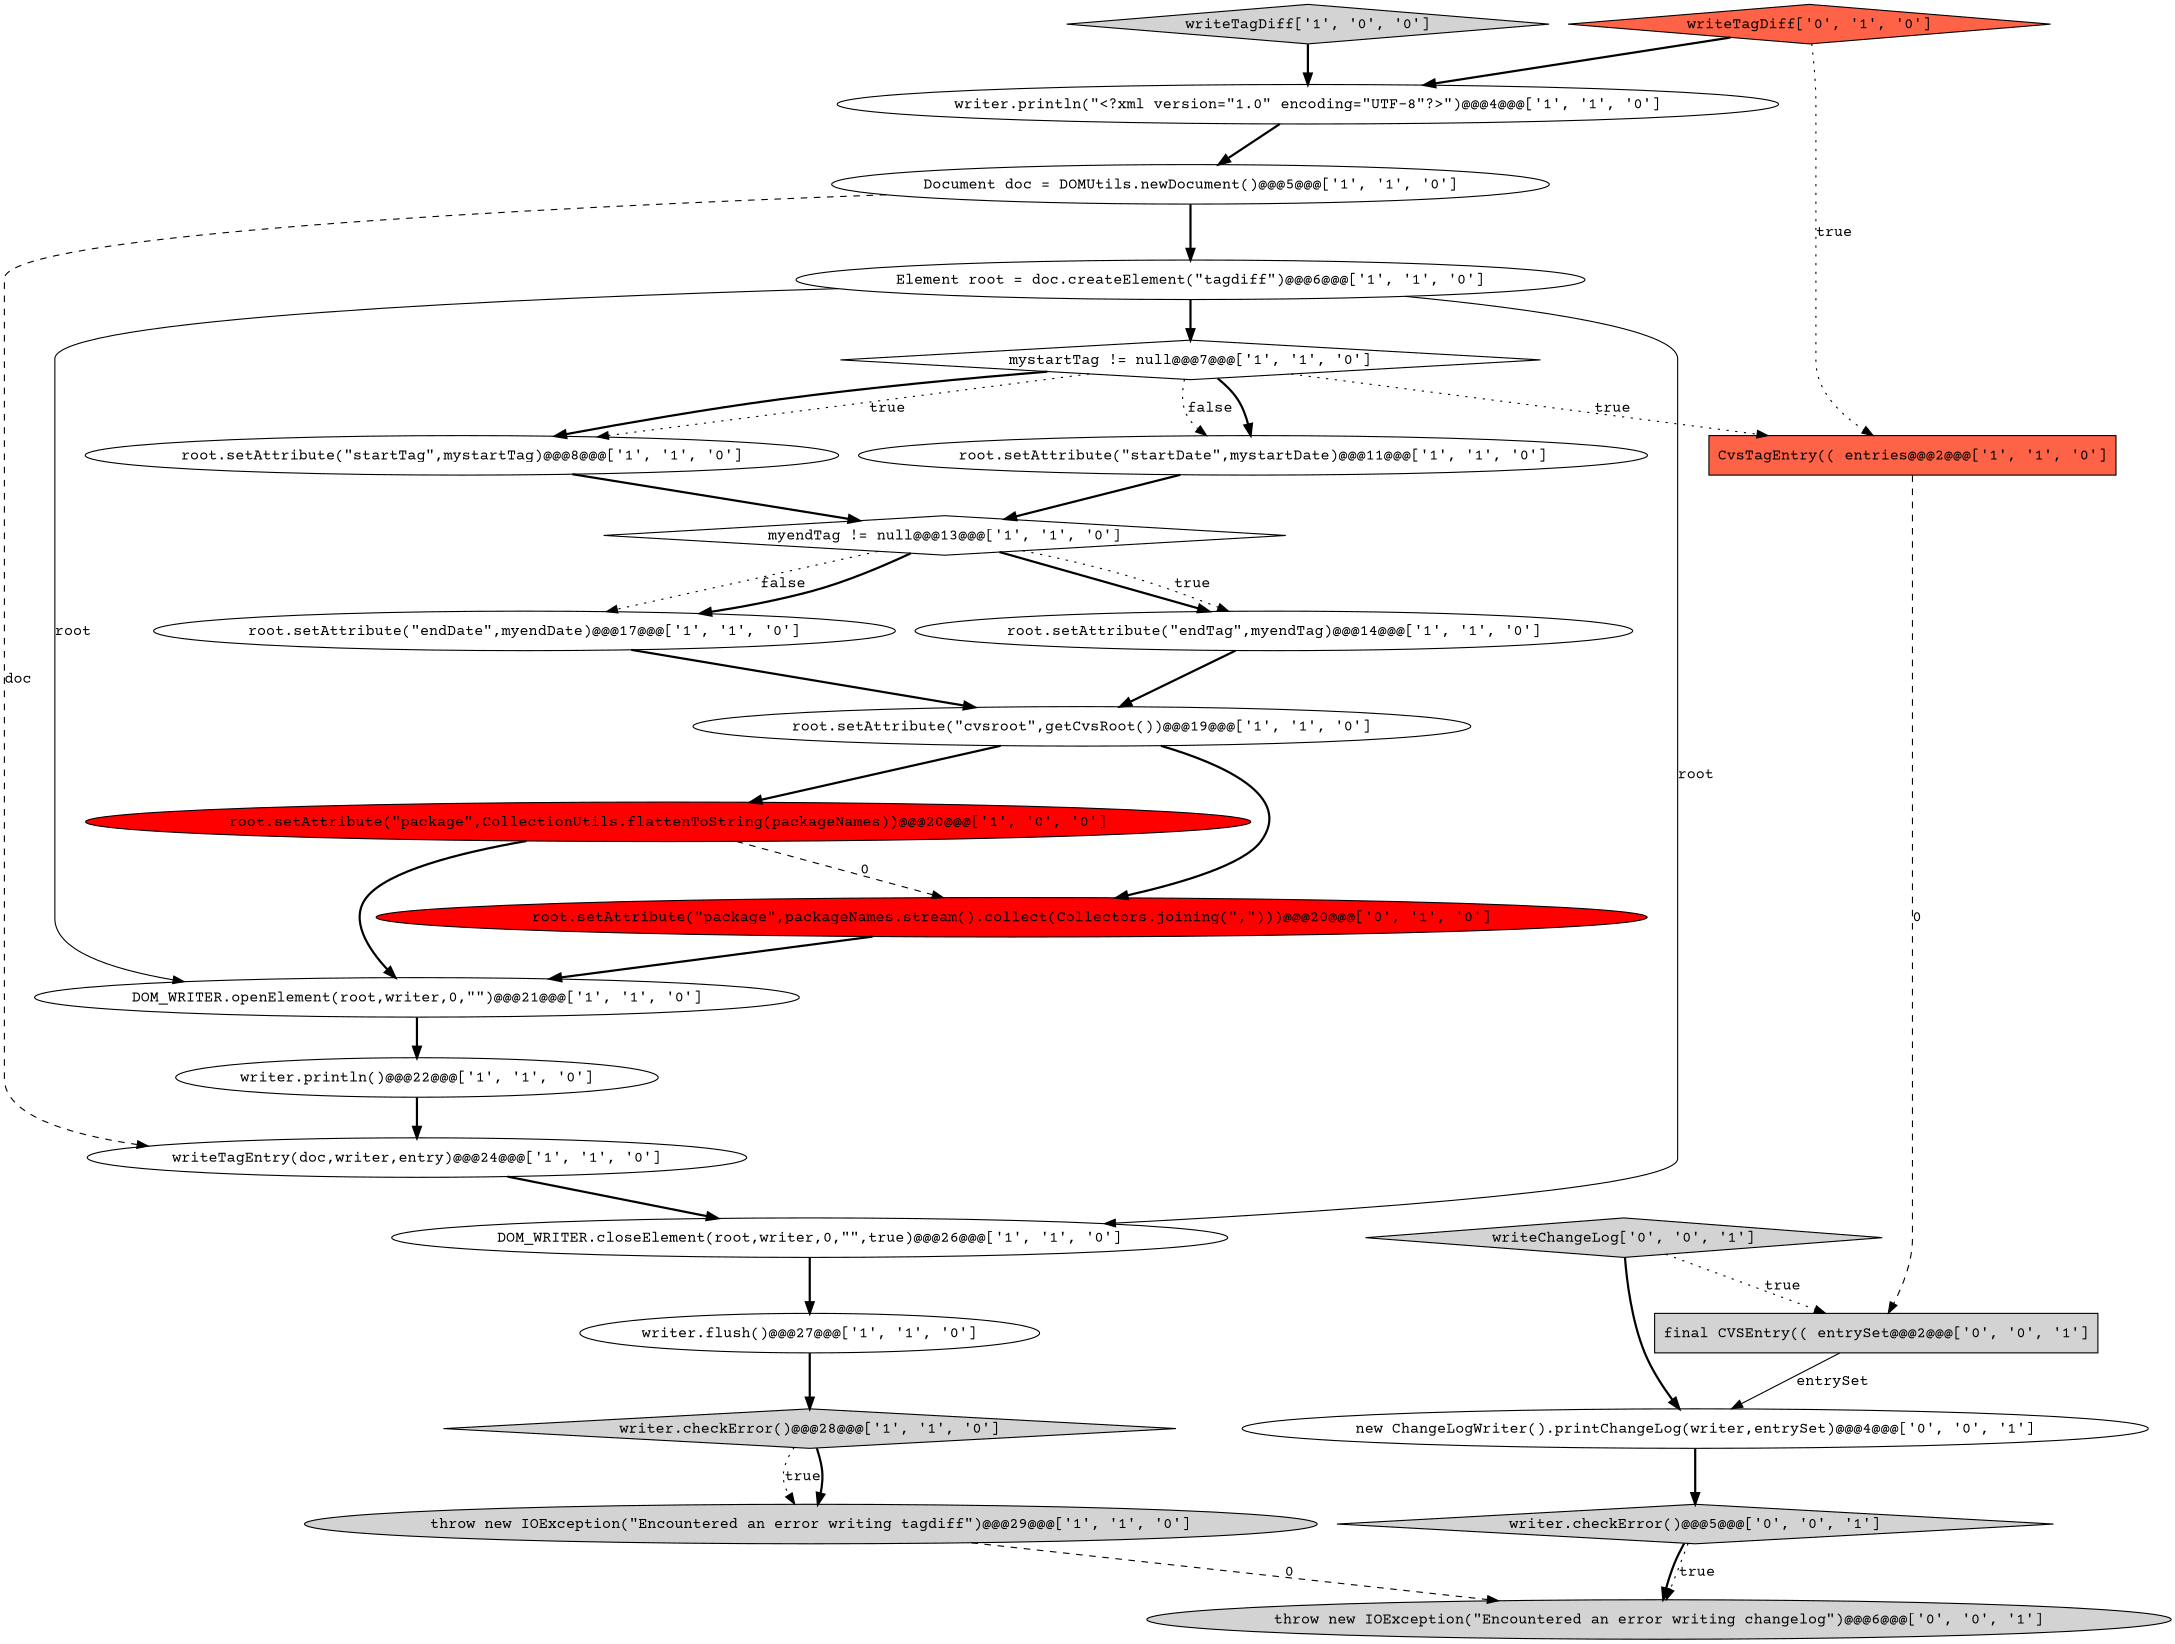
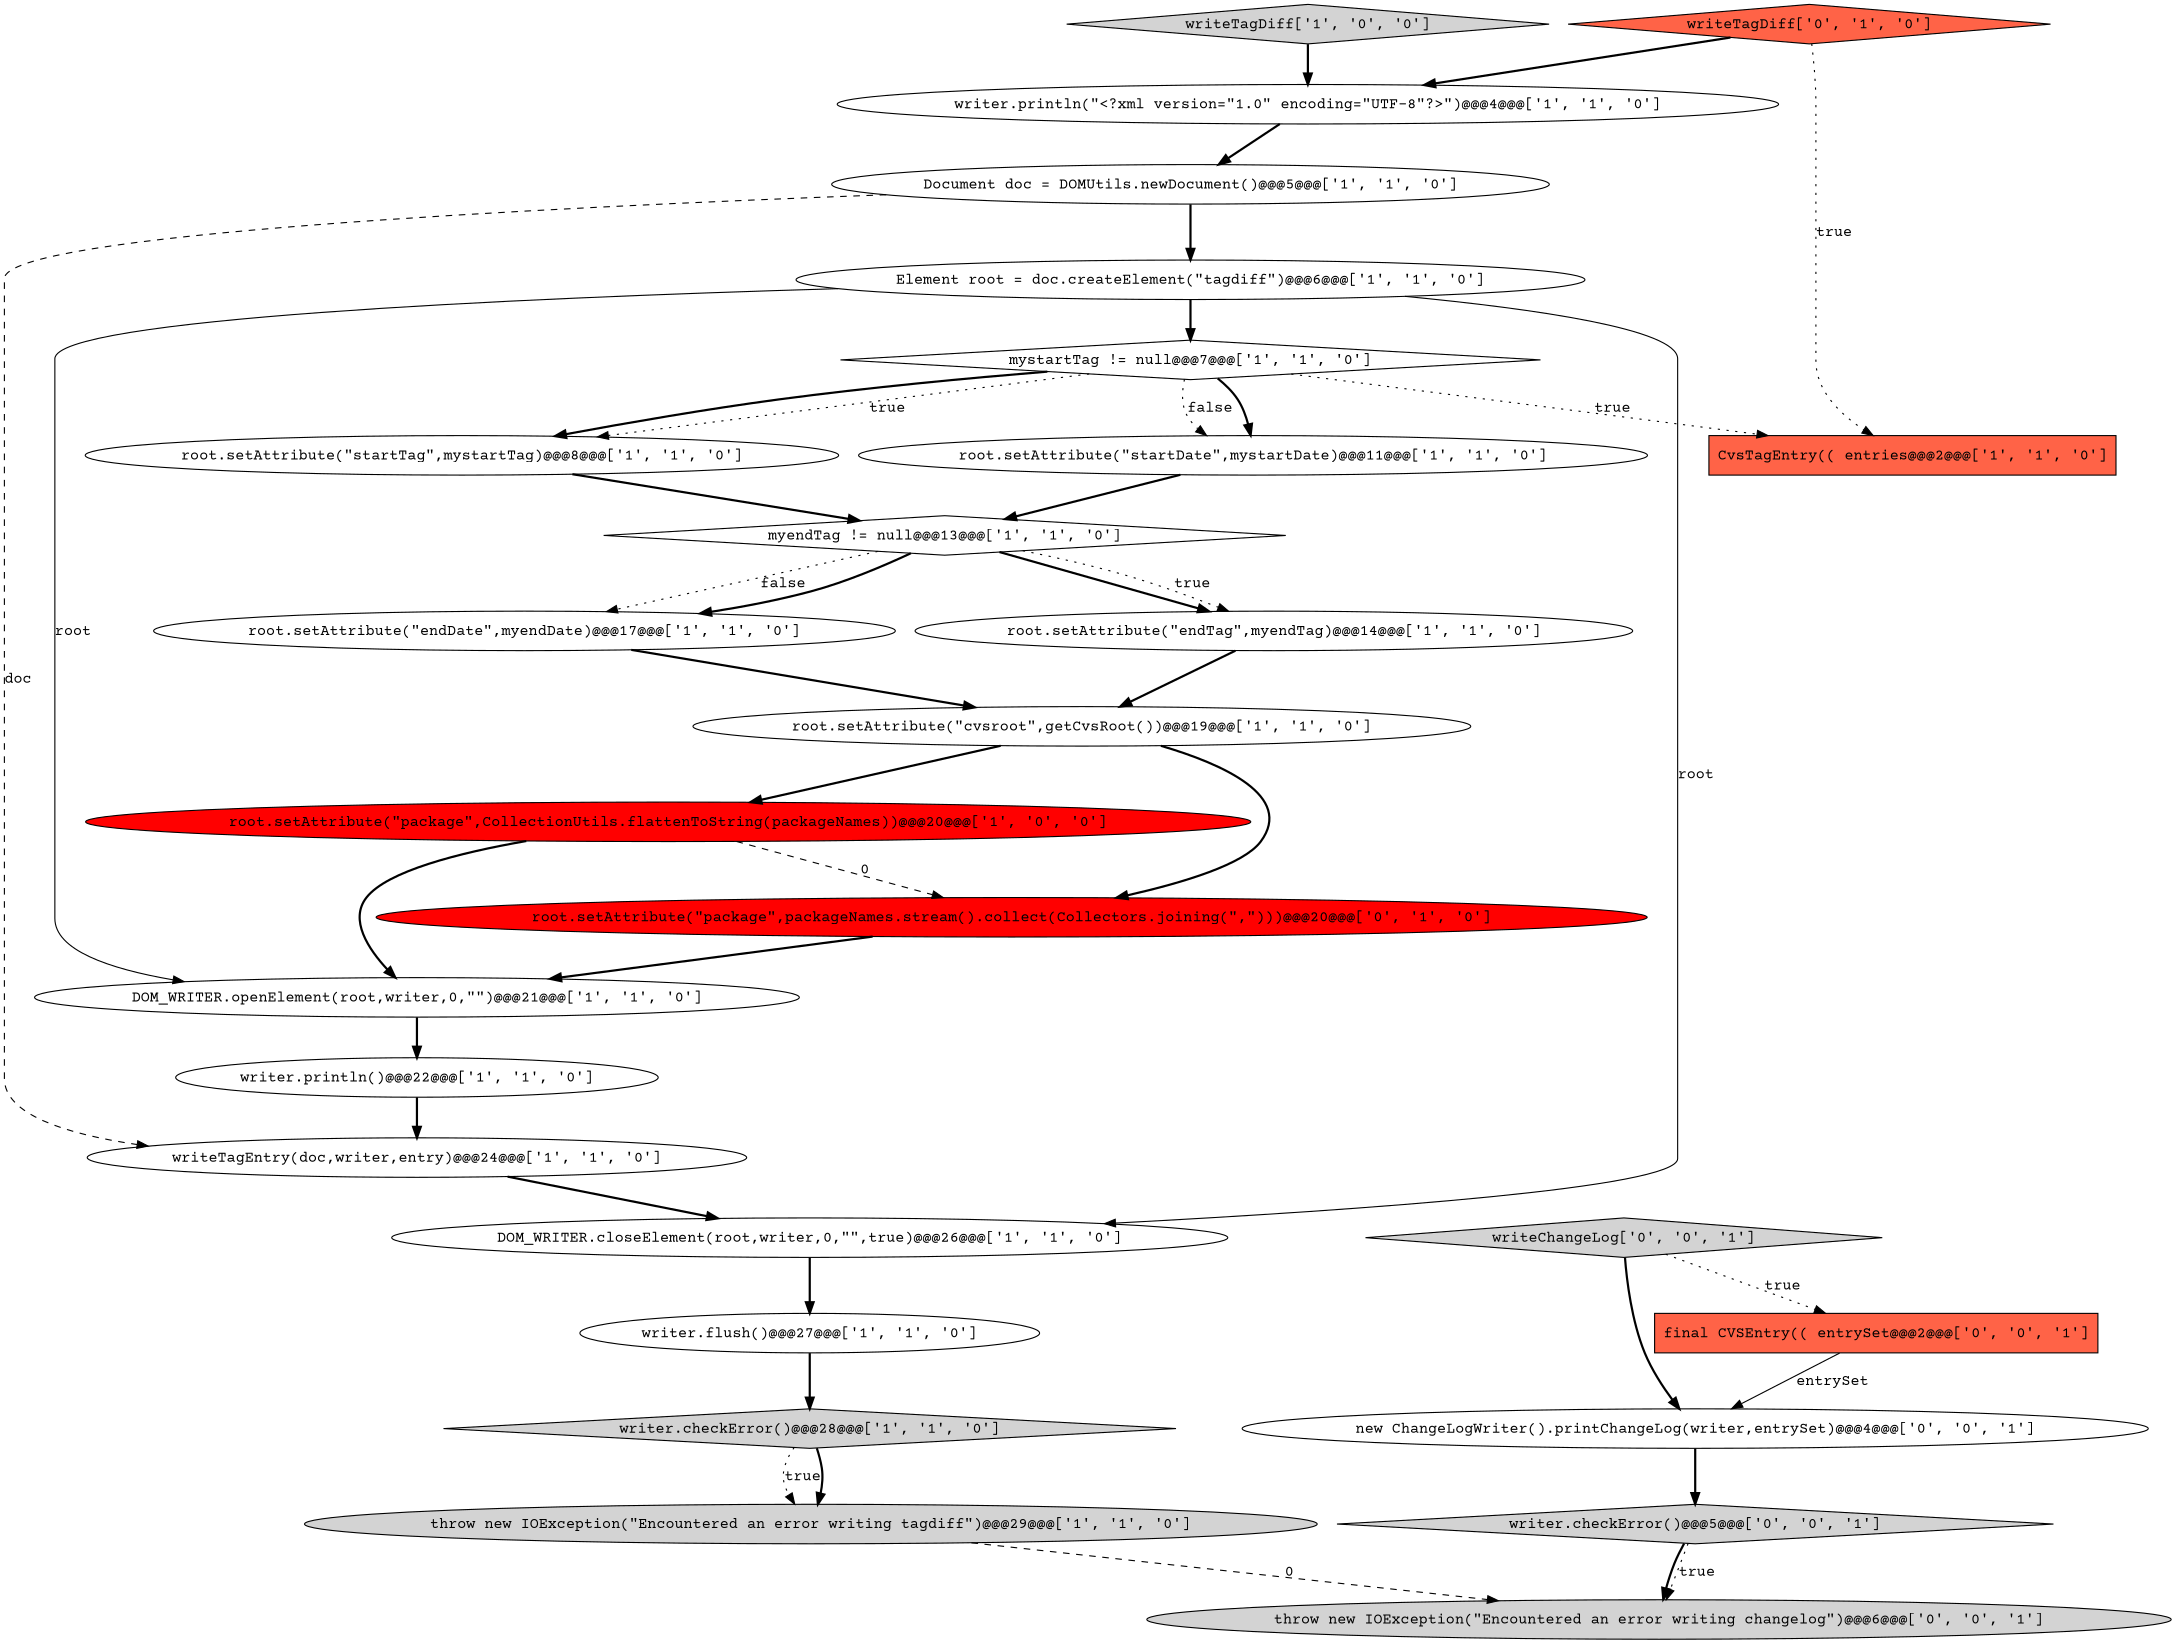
edge "CvsTagEntry(( entries@@@2@@@['1', '1', '0']" -> "final CVSEntry(( entrySet@@@2@@@['0', '0', '1']": removed, label "0"
node "final CVSEntry(( entrySet@@@2@@@['0', '0', '1']": fillcolor lightgray -> tomato
